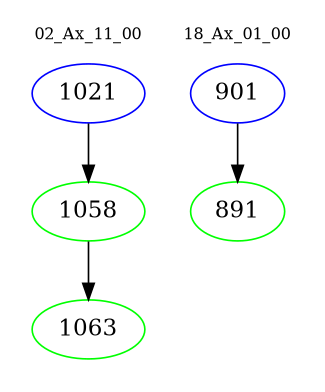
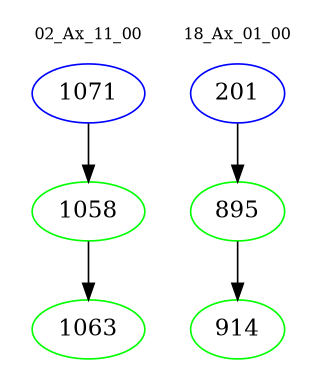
node "1021": label "1021" -> "1071"
node "901": label "901" -> "201"
node "891": label "891" -> "895"
node "914": added
